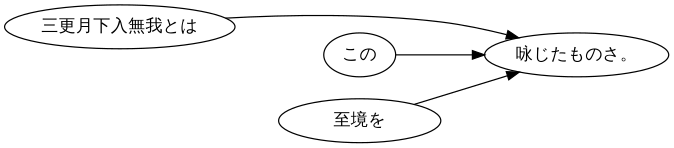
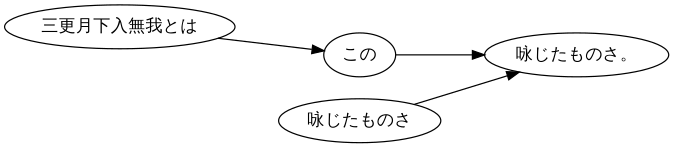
edge "三更月下入無我とは" -> "咏じたものさ。": now "三更月下入無我とは" -> "この"
node "至境を": label "至境を" -> "咏じたものさ"
